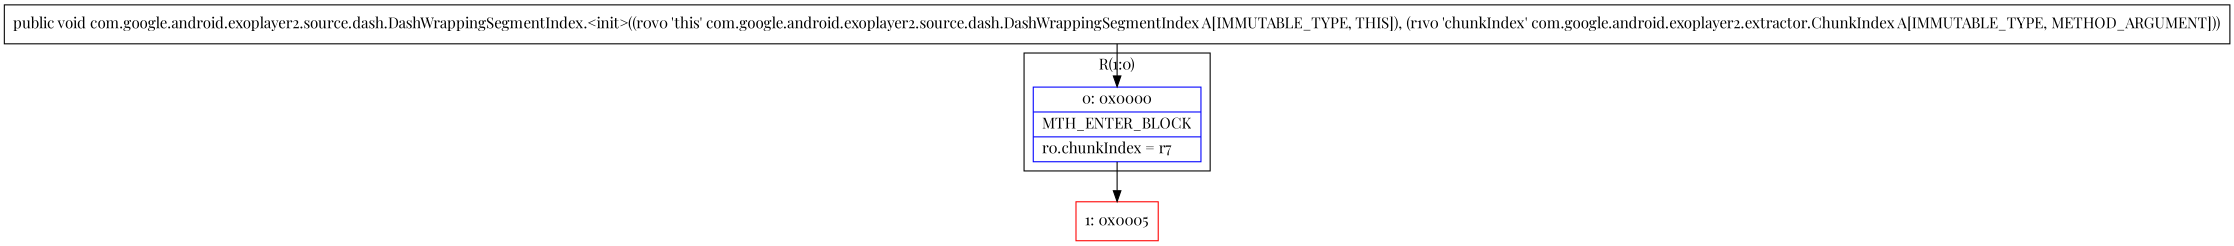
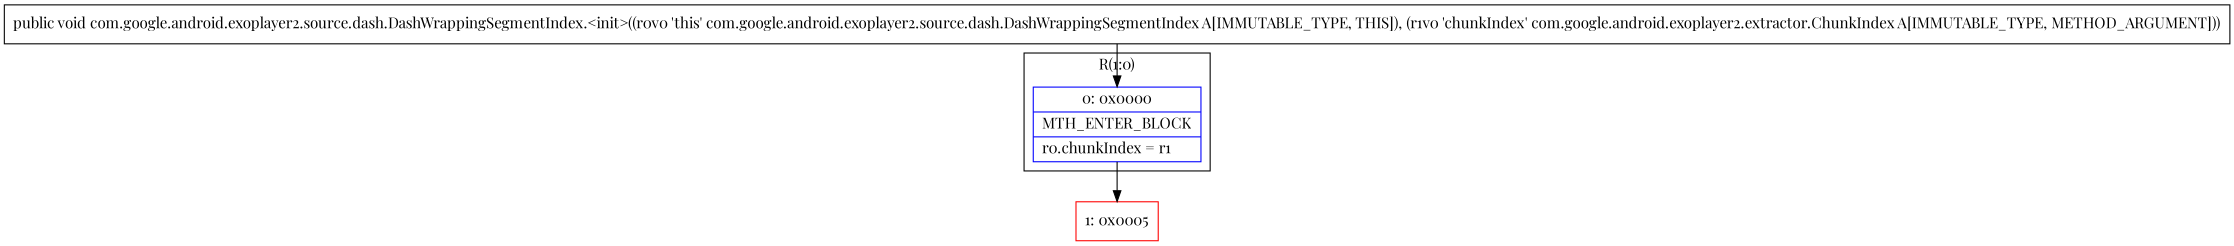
node "0: 0x0000": text "r0.chunkIndex = r7" -> "r0.chunkIndex = r1"
